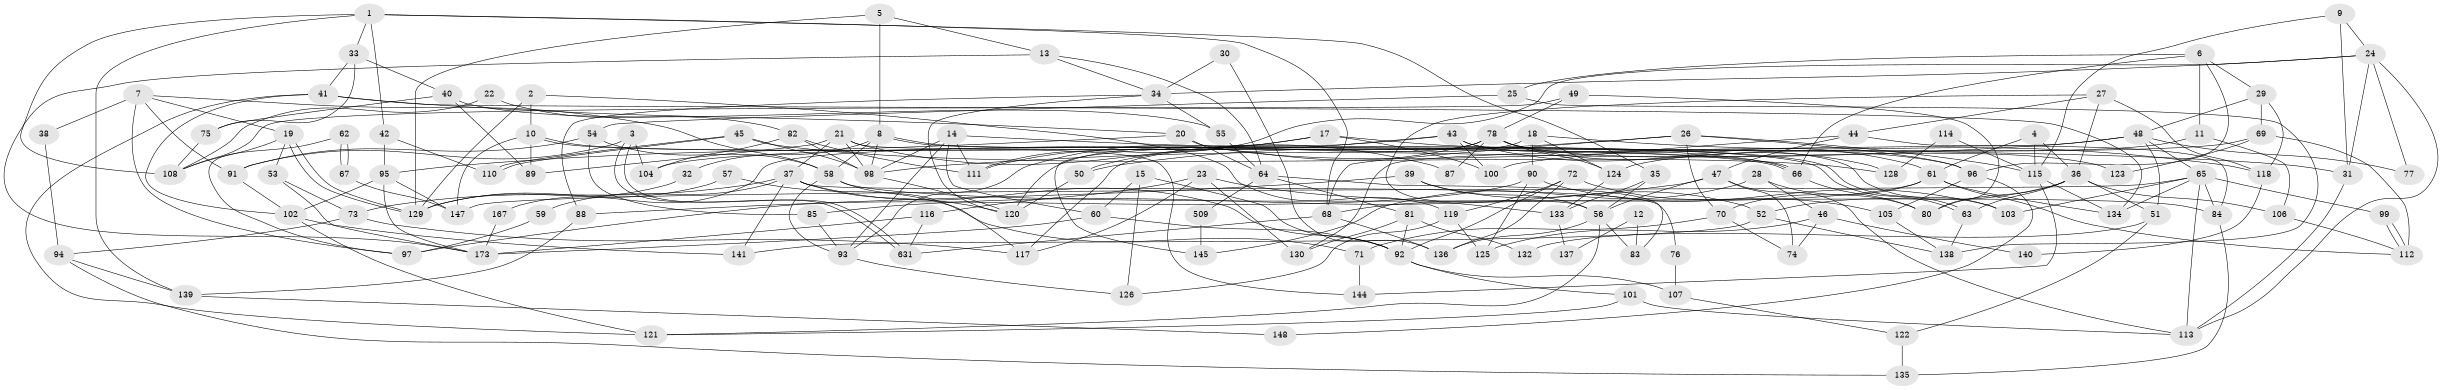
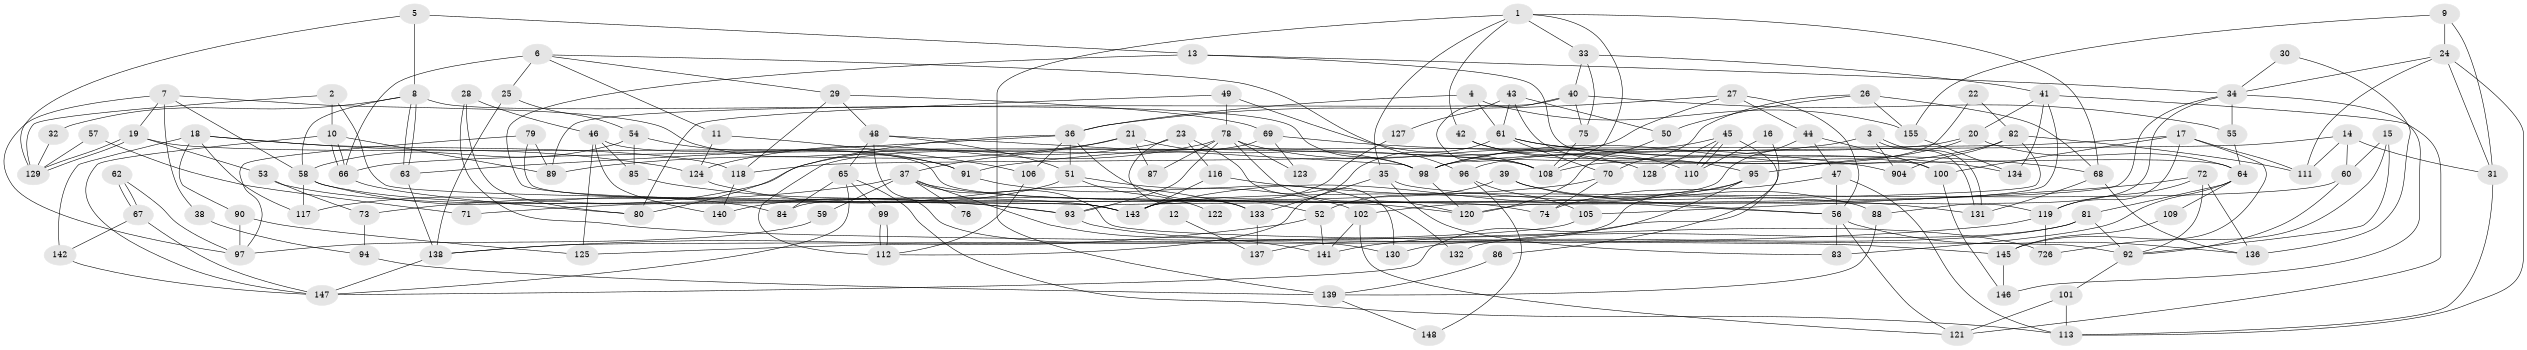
edge "40" -- "108": added
node "79": added
node "16": added
node "114": removed
edge "26" -- "96": removed
node "104": label "104" -> "904"
node "115": label "115" -> "155"
node "77": removed
edge "14" -- "93": now "82" -- "93"
edge "65" -- "134": removed
edge "95" -- "102": now "95" -- "137"
edge "51" -- "140": added
edge "17" -- "119": added
edge "47" -- "85": now "46" -- "85"
node "167": label "167" -> "127"
node "509": label "509" -> "109"
node "103": removed
edge "12" -- "83": now "35" -- "83"
edge "73" -- "117": removed
node "142": added
node "173": label "173" -> "143"
node "631": label "631" -> "131"
node "86": added
edge "138" -- "147": added
node "126": label "126" -> "726"
node "144": removed
node "107": removed
node "146": added
node "135": removed
